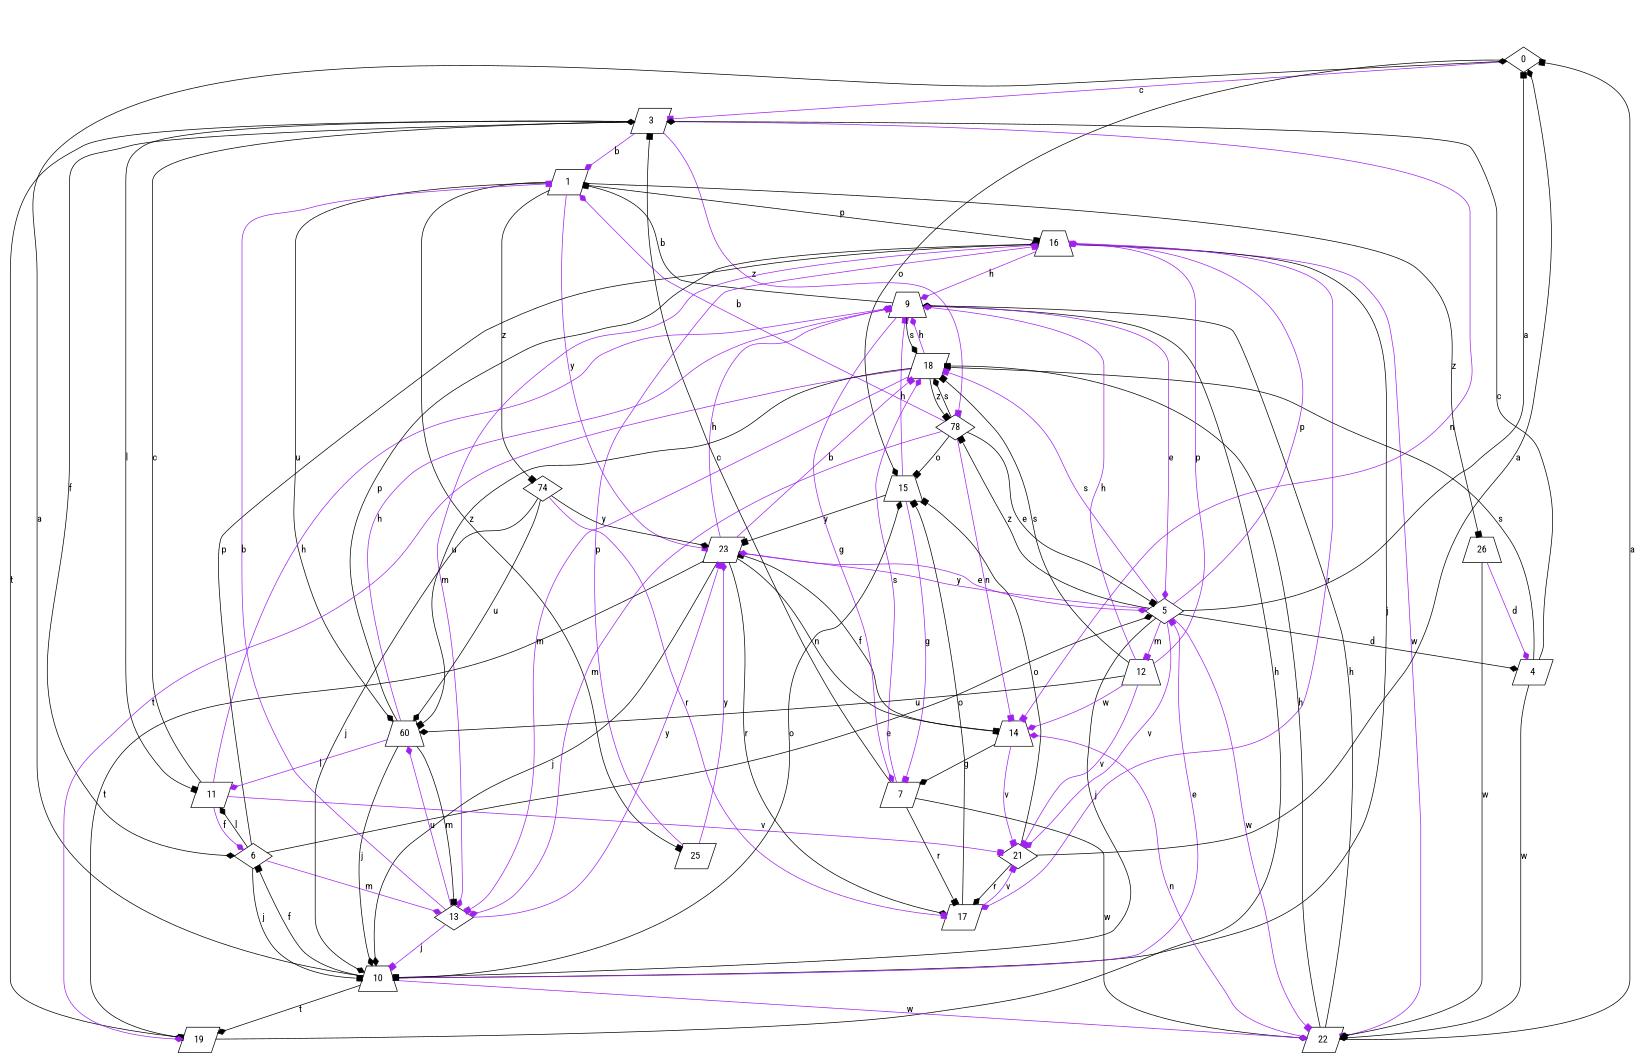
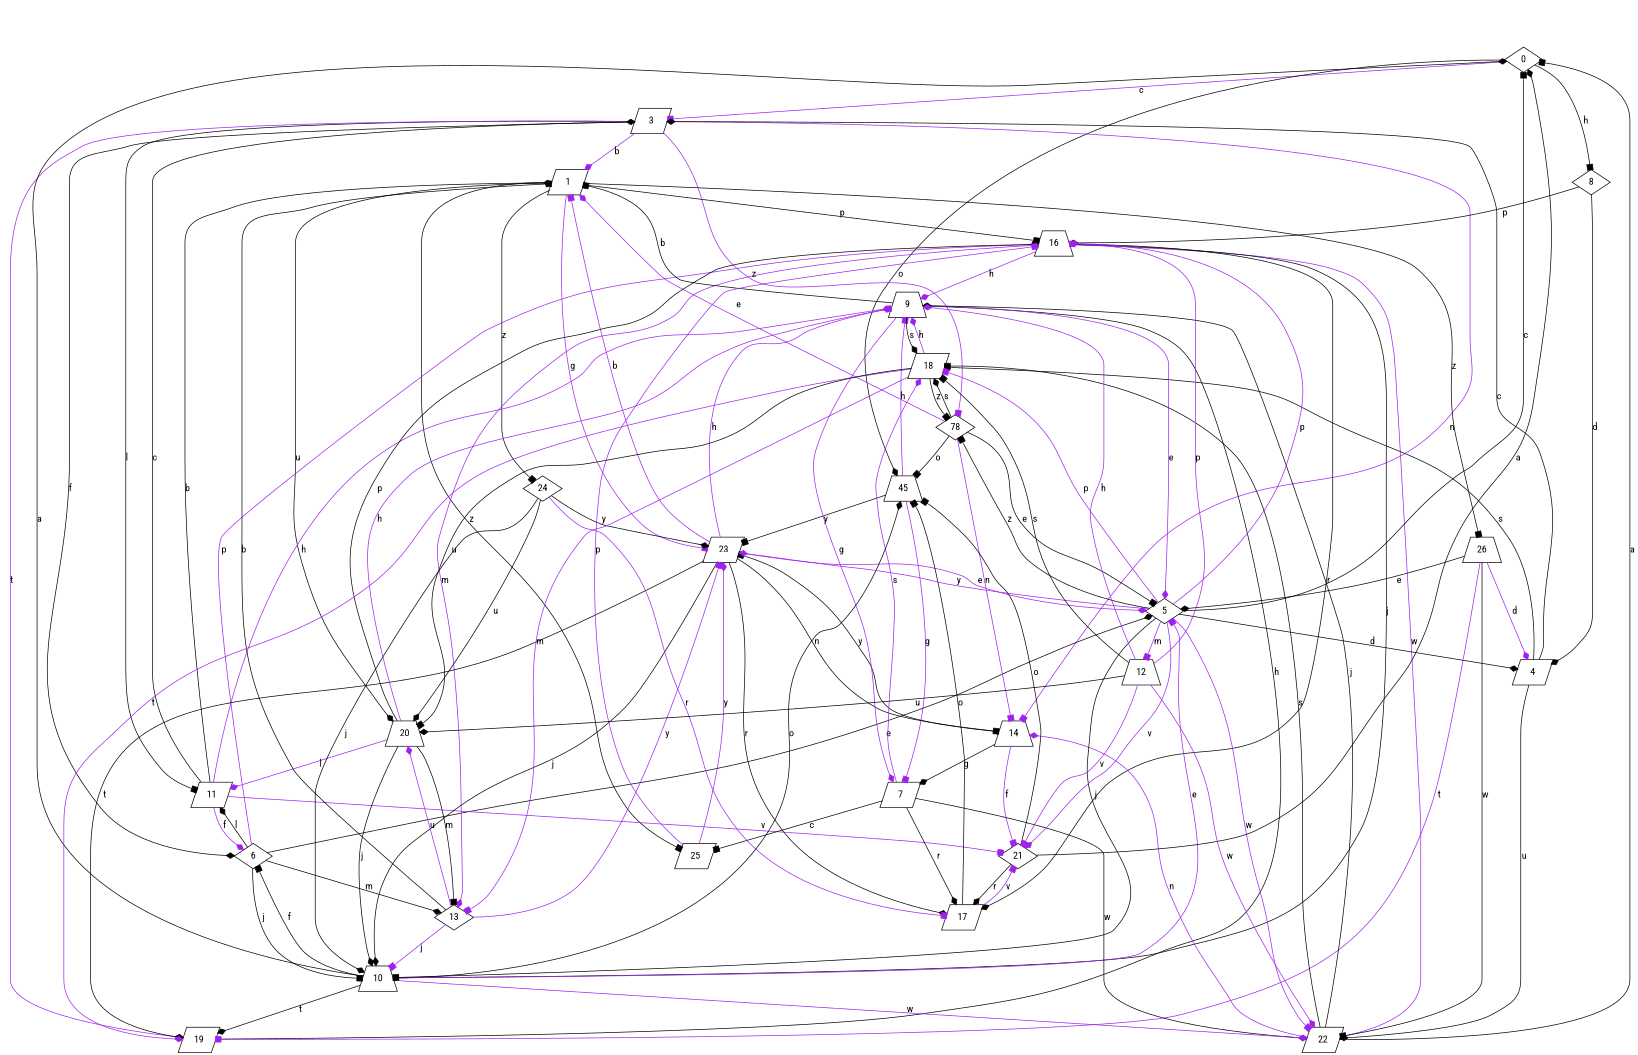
node "8": added
edge "78" -> "1": label "b" -> "e"
edge "11" -> "1": added, label "b"
edge "5" -> "0": label "a" -> "c"
edge "6" -> "16": color black -> purple
edge "3" -> "19": color black -> purple
edge "1" -> "23": label "y" -> "g"
edge "23" -> "9": arrowhead box -> diamond
edge "13" -> "1": color purple -> black
edge "23" -> "18": now "23" -> "1"
edge "7" -> "3": now "7" -> "25"
node "74": label "74" -> "24"
node "15": label "15" -> "45"
edge "5" -> "18": label "s" -> "p"
edge "16" -> "17": color purple -> black
edge "26" -> "5": added, label "e"
edge "78" -> "13": removed, label "m"
edge "14" -> "23": label "f" -> "y"
edge "22" -> "9": label "h" -> "j"
edge "23" -> "19": arrowhead box -> diamond
edge "22" -> "18": label "h" -> "s"
edge "12" -> "14": now "12" -> "22"
node "60": label "60" -> "20"
edge "14" -> "21": label "v" -> "f"
edge "26" -> "22": arrowhead diamond -> box
edge "7" -> "17": arrowhead box -> diamond
edge "4" -> "22": label "w" -> "u"
edge "6" -> "13": color purple -> black
edge "26" -> "19": added, label "t"
